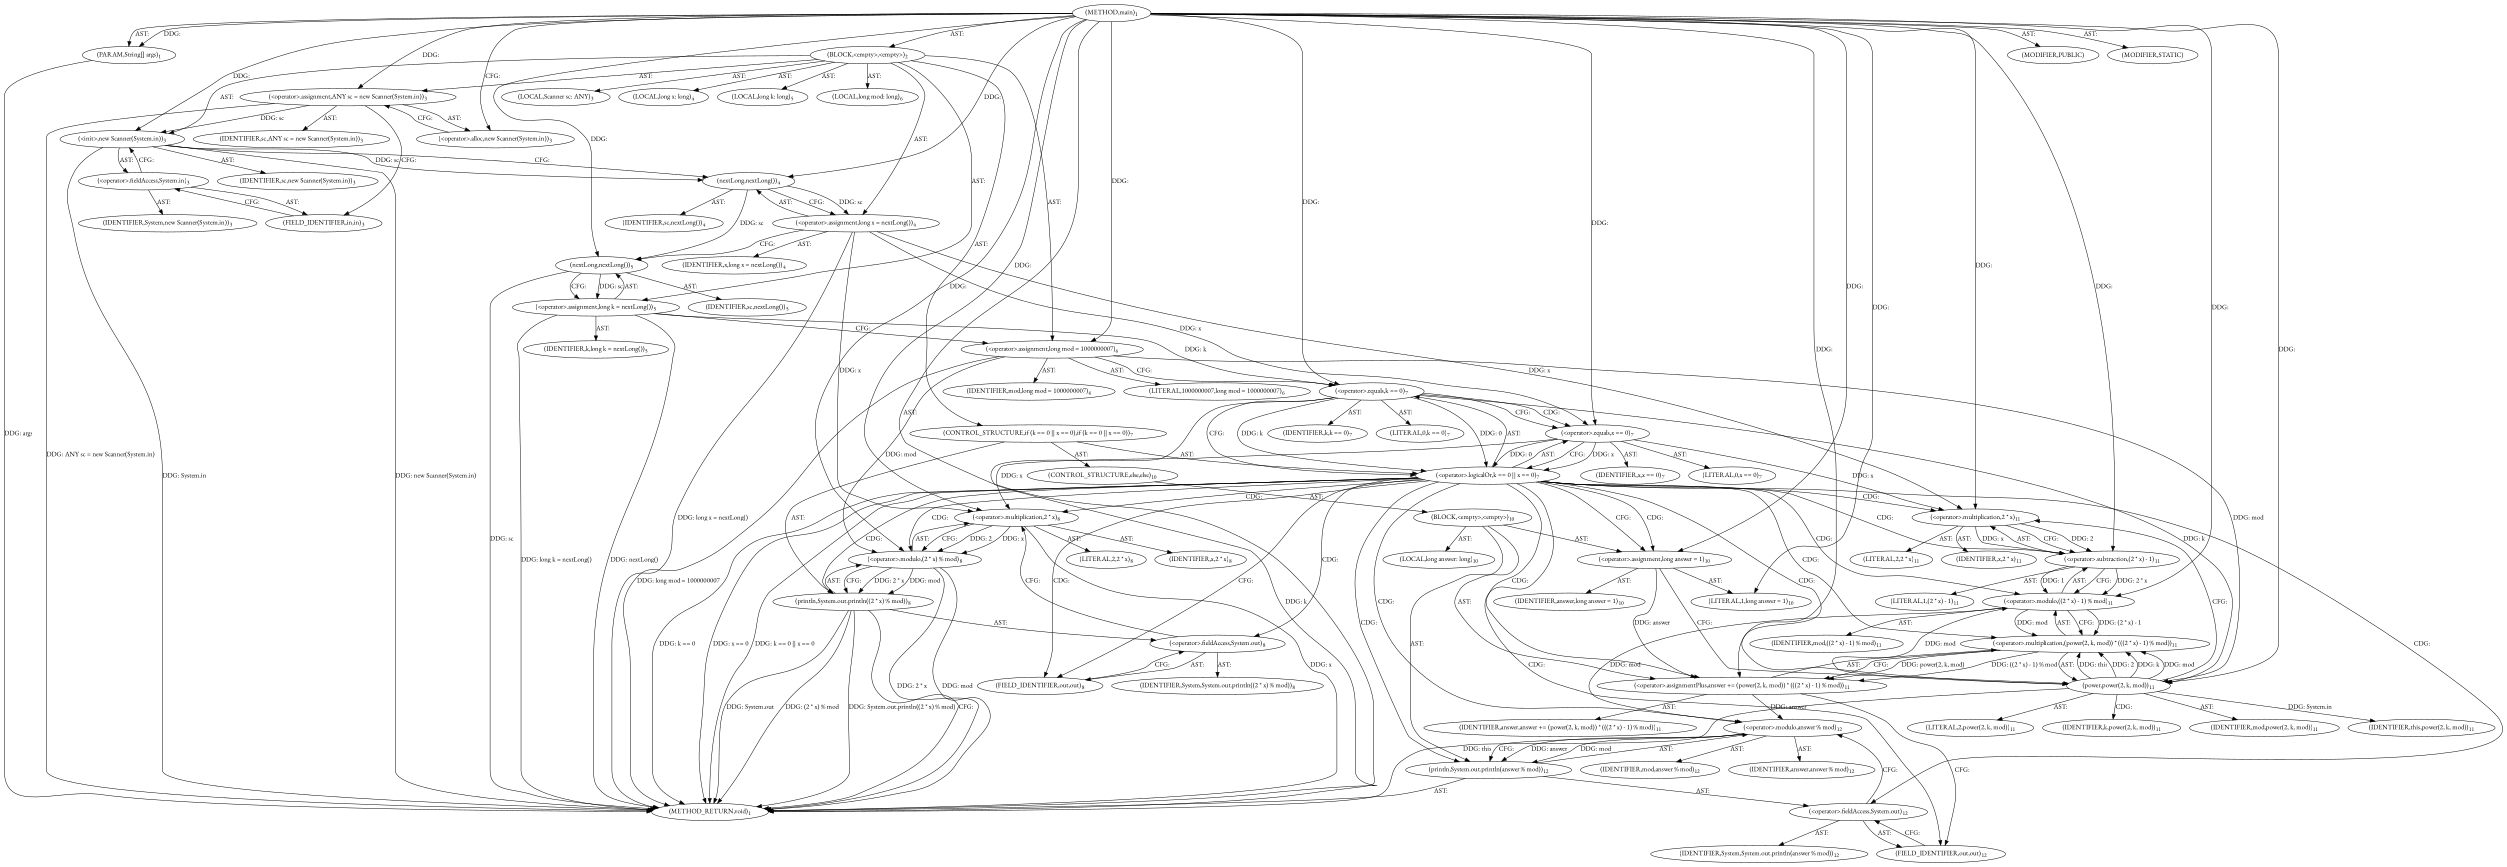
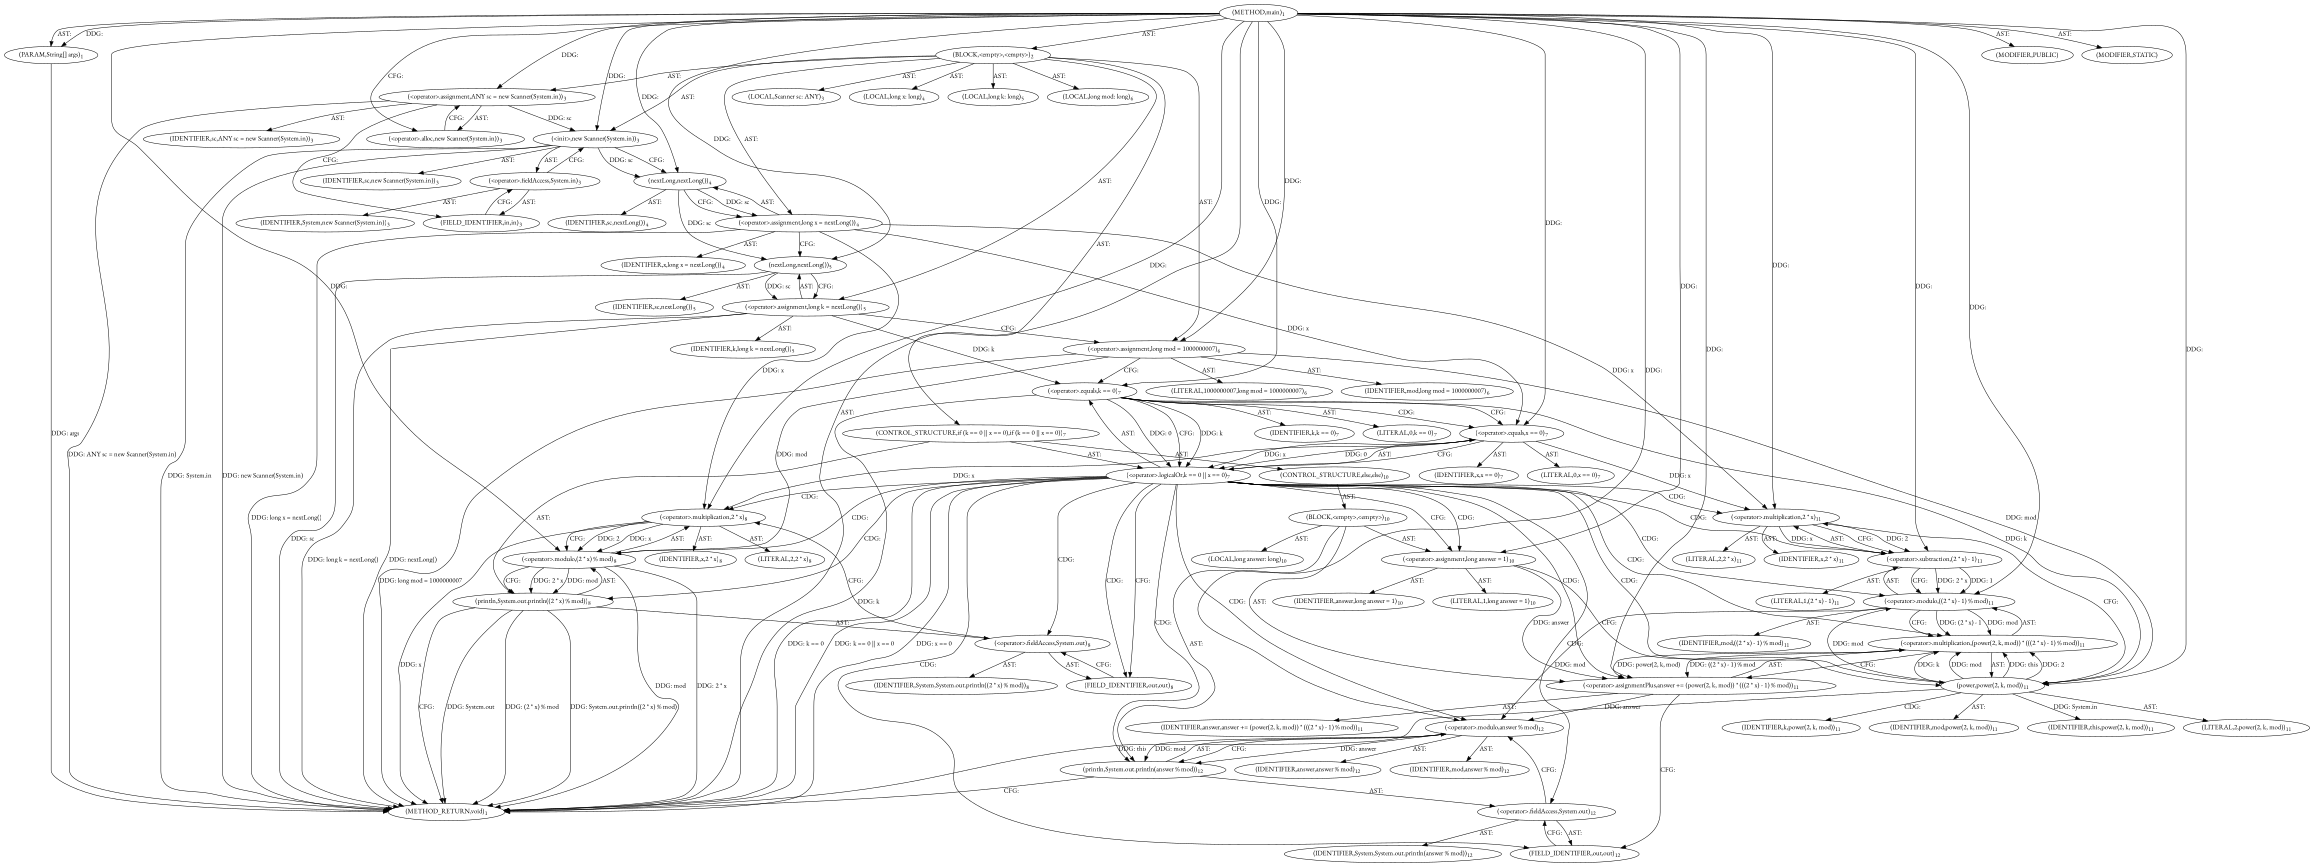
edge "(METHOD,main)" -> "(LITERAL,1,long answer = 1)": now "(METHOD,main)" -> "(<operator>.modulo,answer % mod)"
edge "(println,System.out.println(answer % mod))" -> "(METHOD_RETURN,void)": label "AST: " -> "CFG: "
